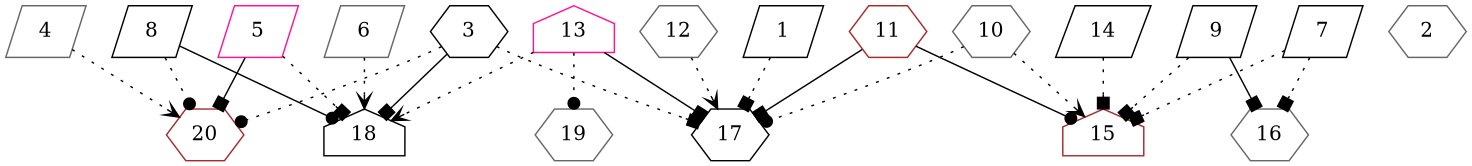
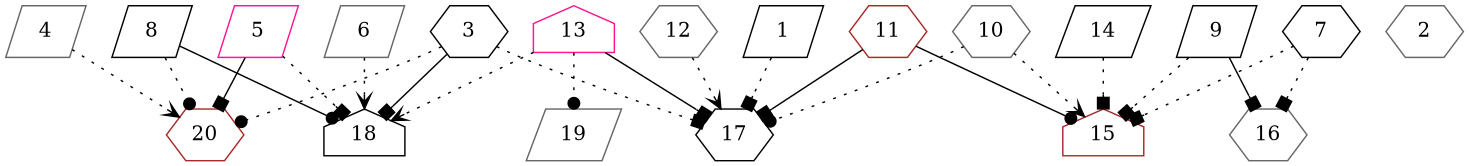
node "7": shape parallelogram -> hexagon
node "19": shape hexagon -> parallelogram
